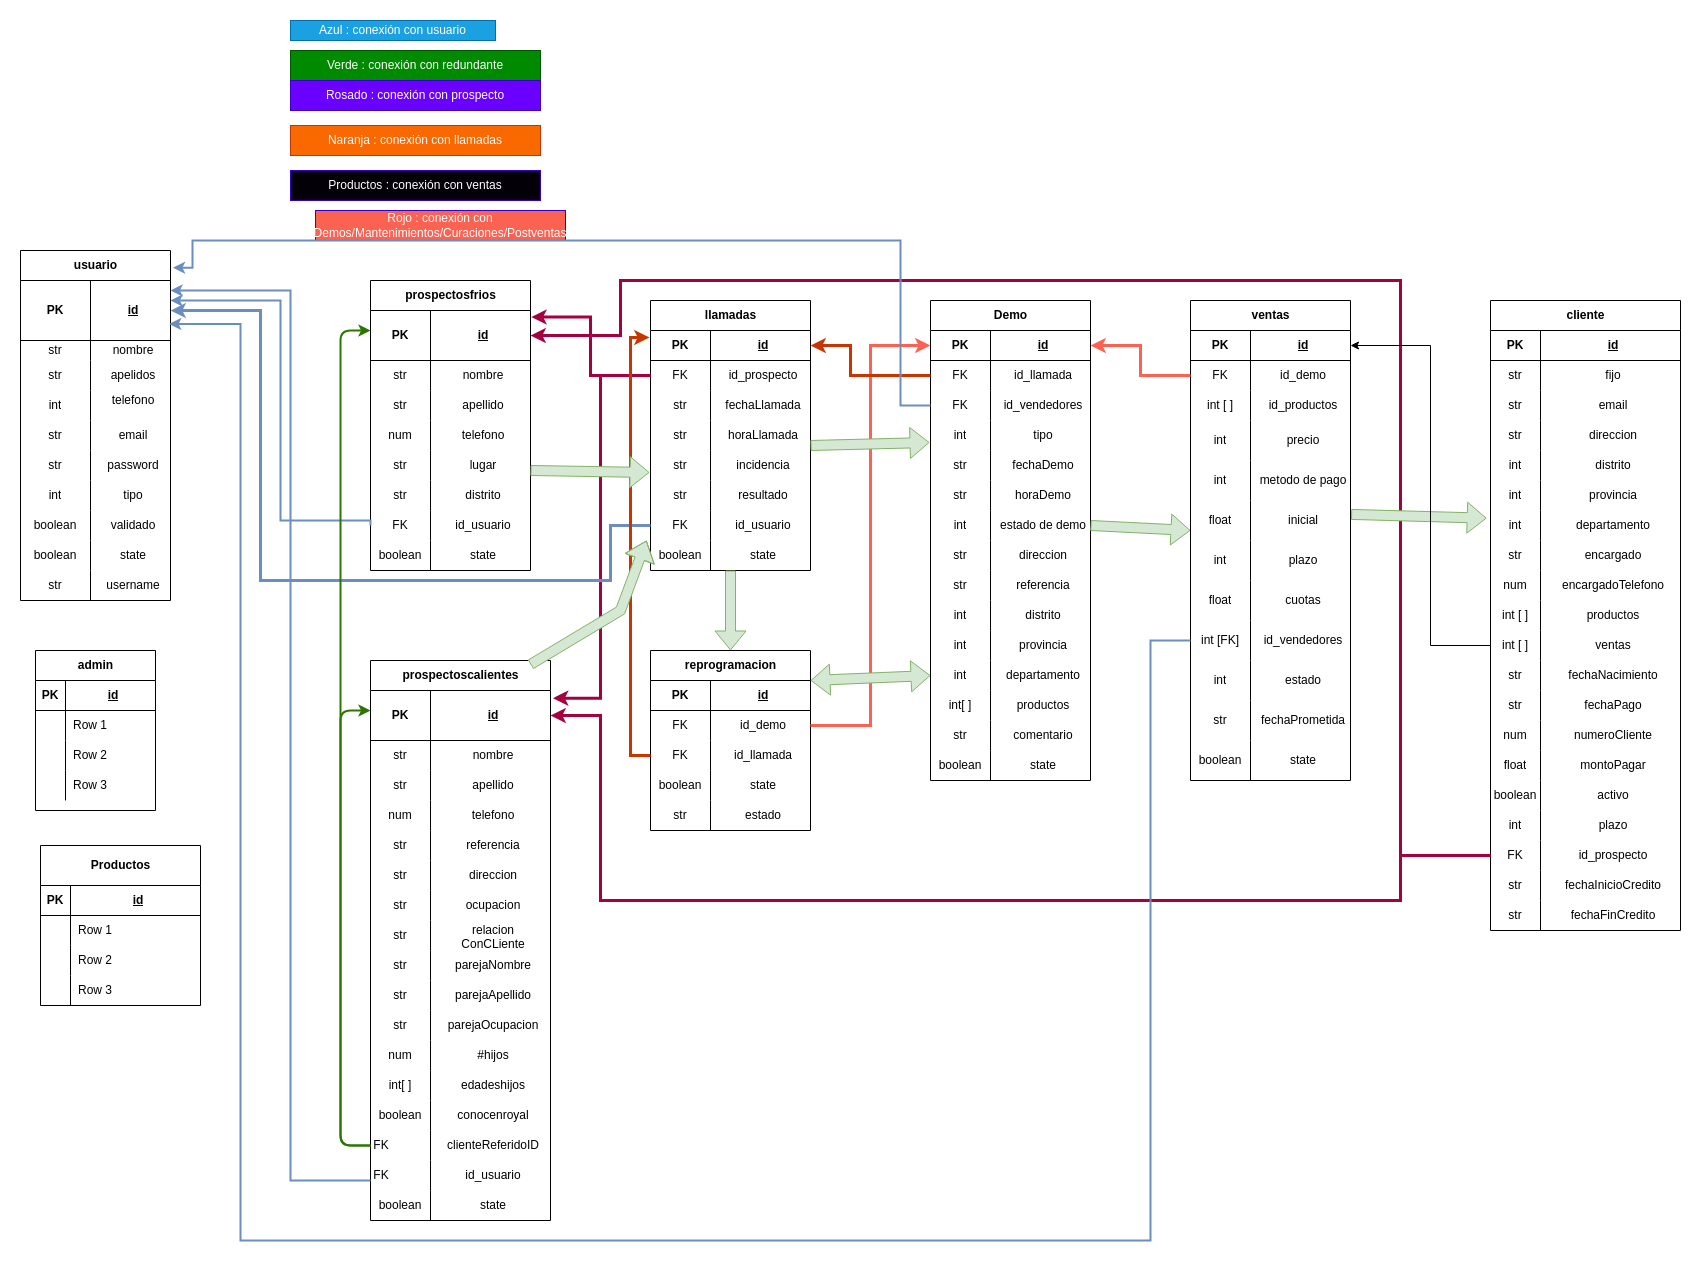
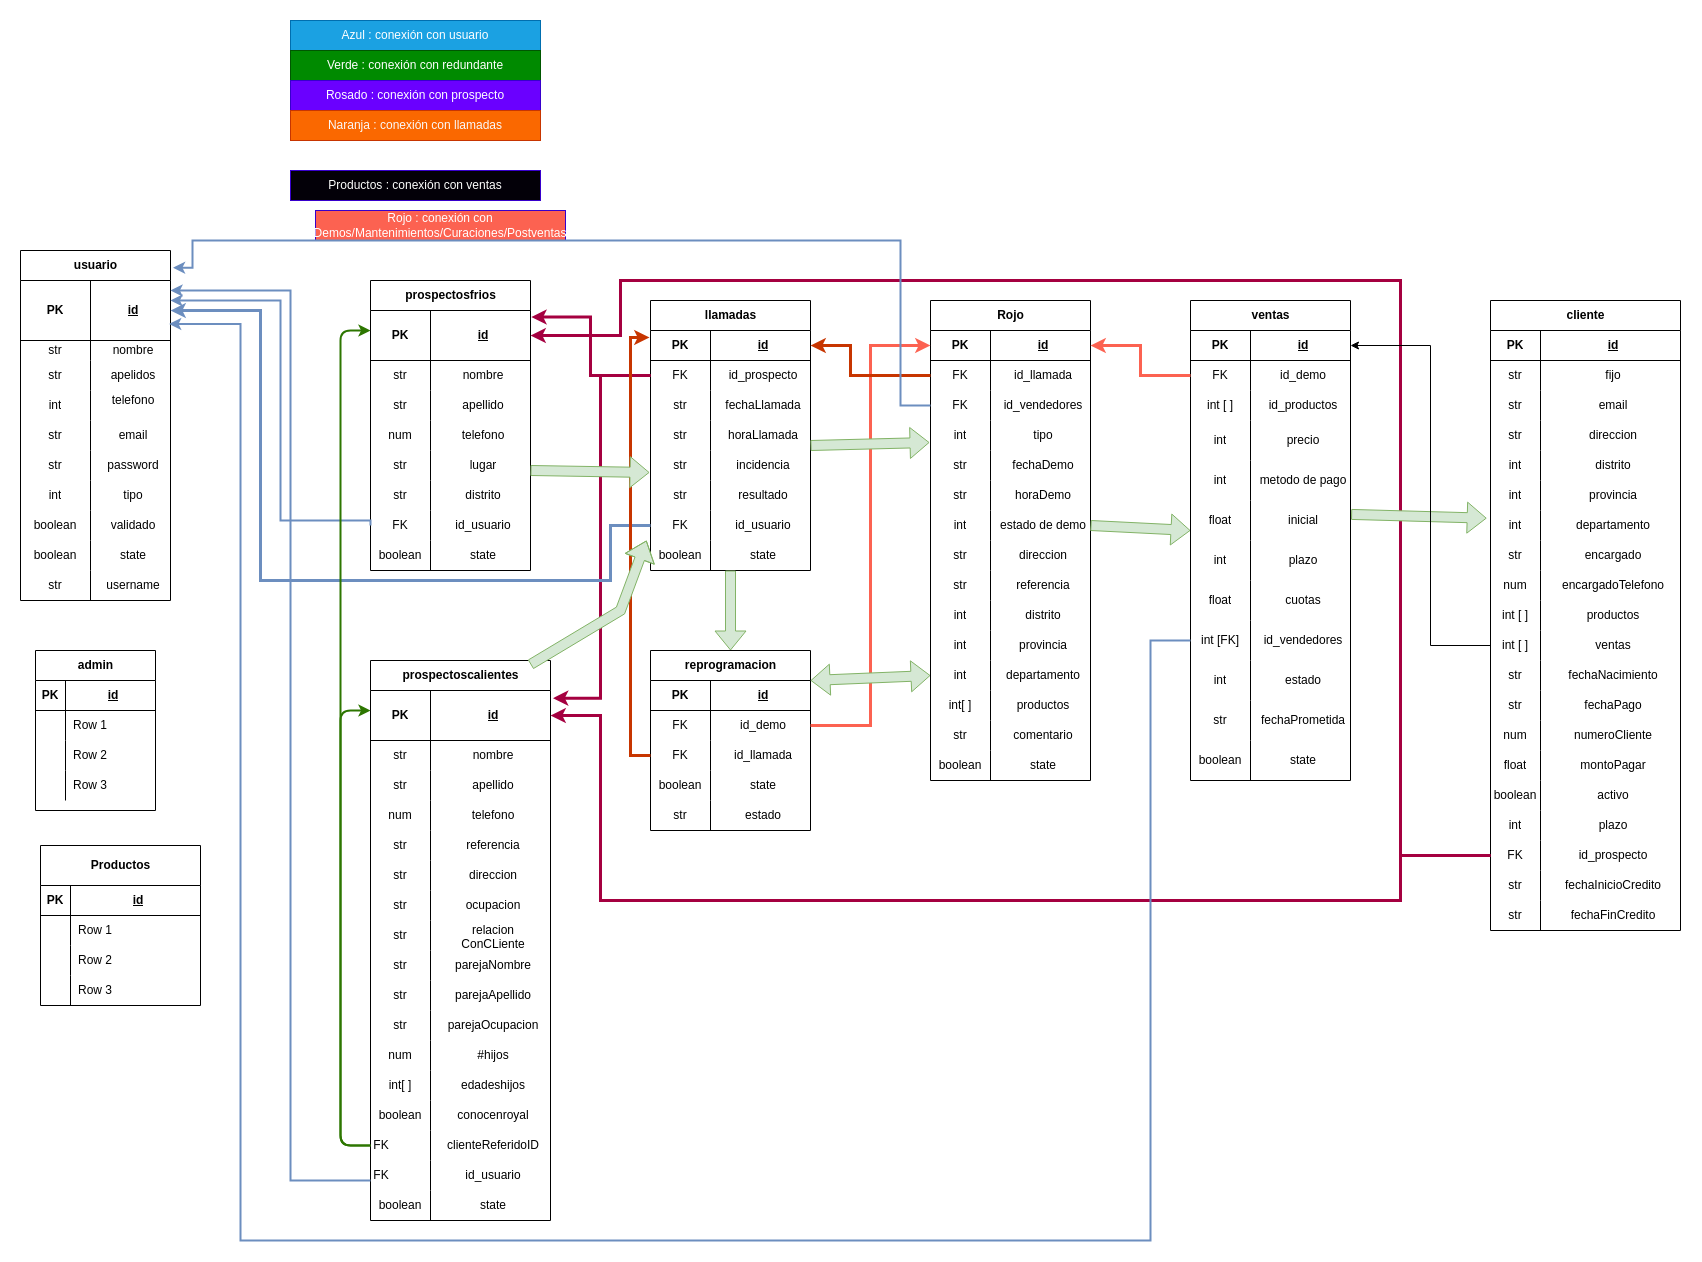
node "Azul : conexión con usuario": size 205x20 -> 250x30
node "Naranja : conexión con llamadas": moved (416, 141) -> (416, 126)
node "Demo": label "Demo" -> "Rojo"
